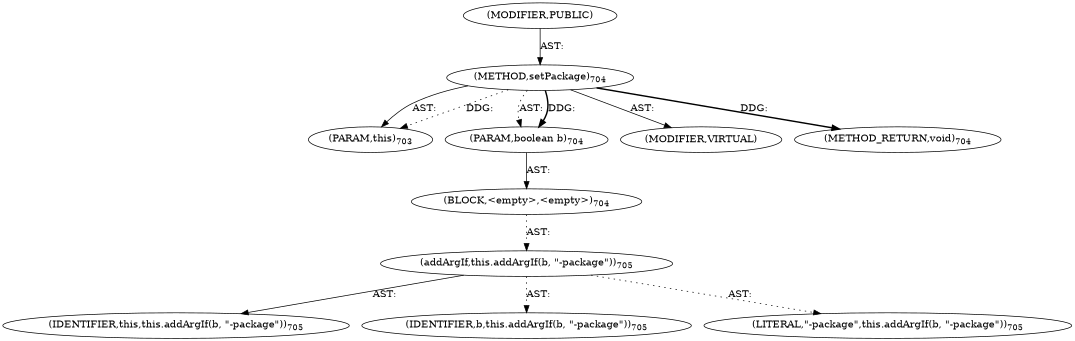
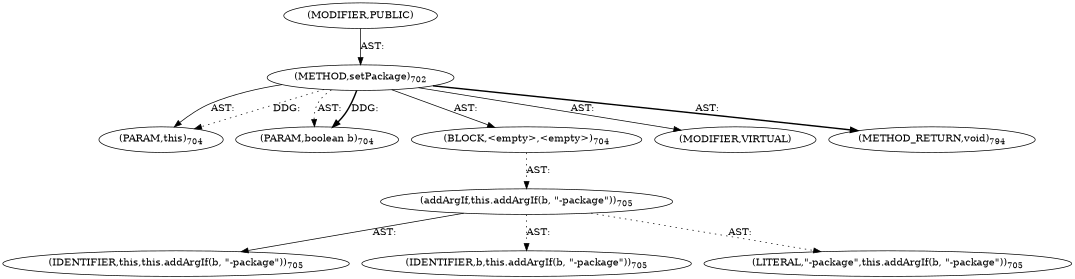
node "(METHOD,setPackage)": text "704" -> "702"
edge "(METHOD,setPackage)" -> "(METHOD_RETURN,void)": label "DDG: " -> "AST: "
node "(PARAM,this)": text "703" -> "704"
node "(METHOD_RETURN,void)": text "704" -> "794"
edge "(PARAM,boolean b)" -> "(BLOCK,<empty>,<empty>)": now "(METHOD,setPackage)" -> "(BLOCK,<empty>,<empty>)"
